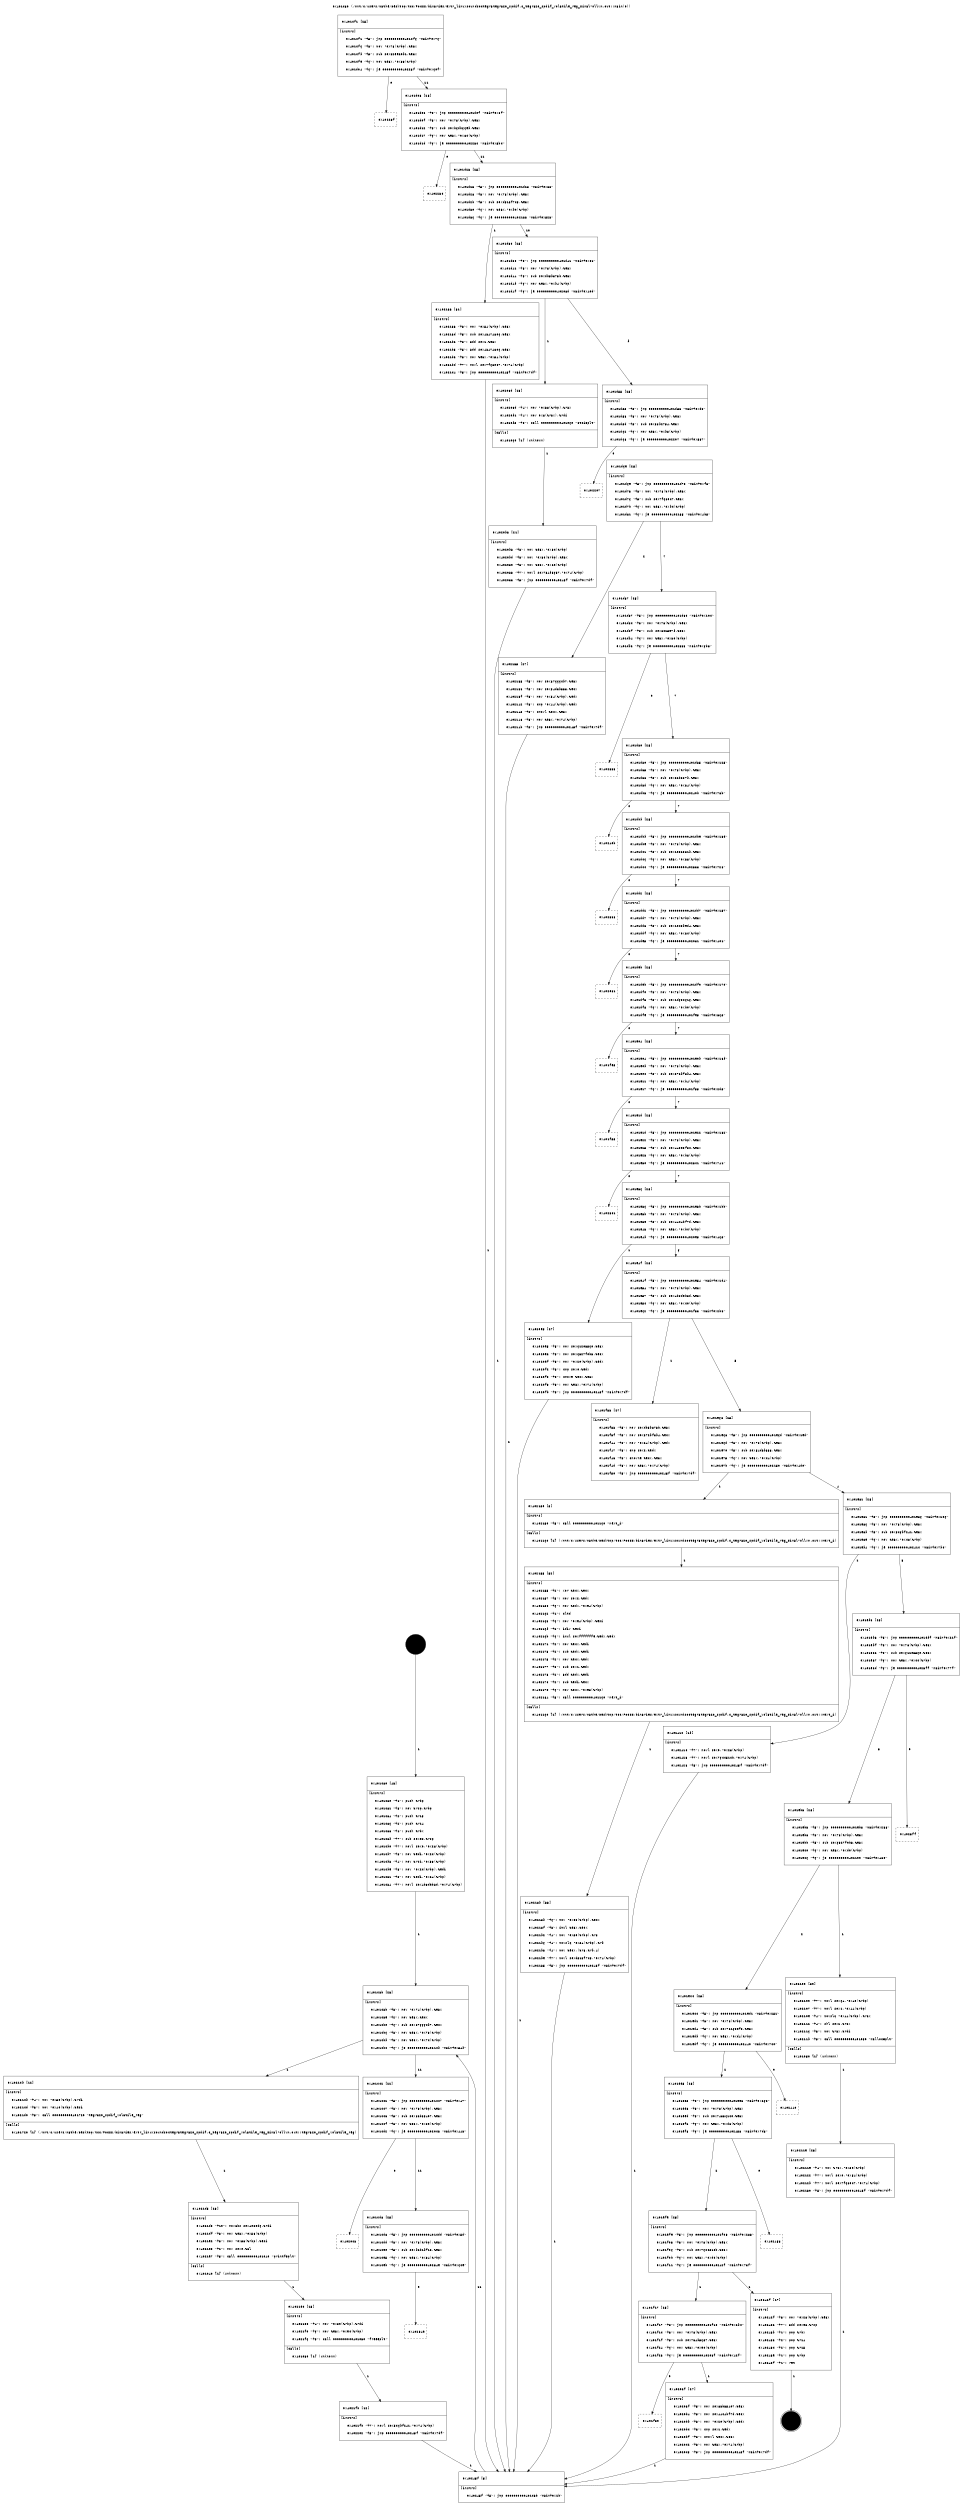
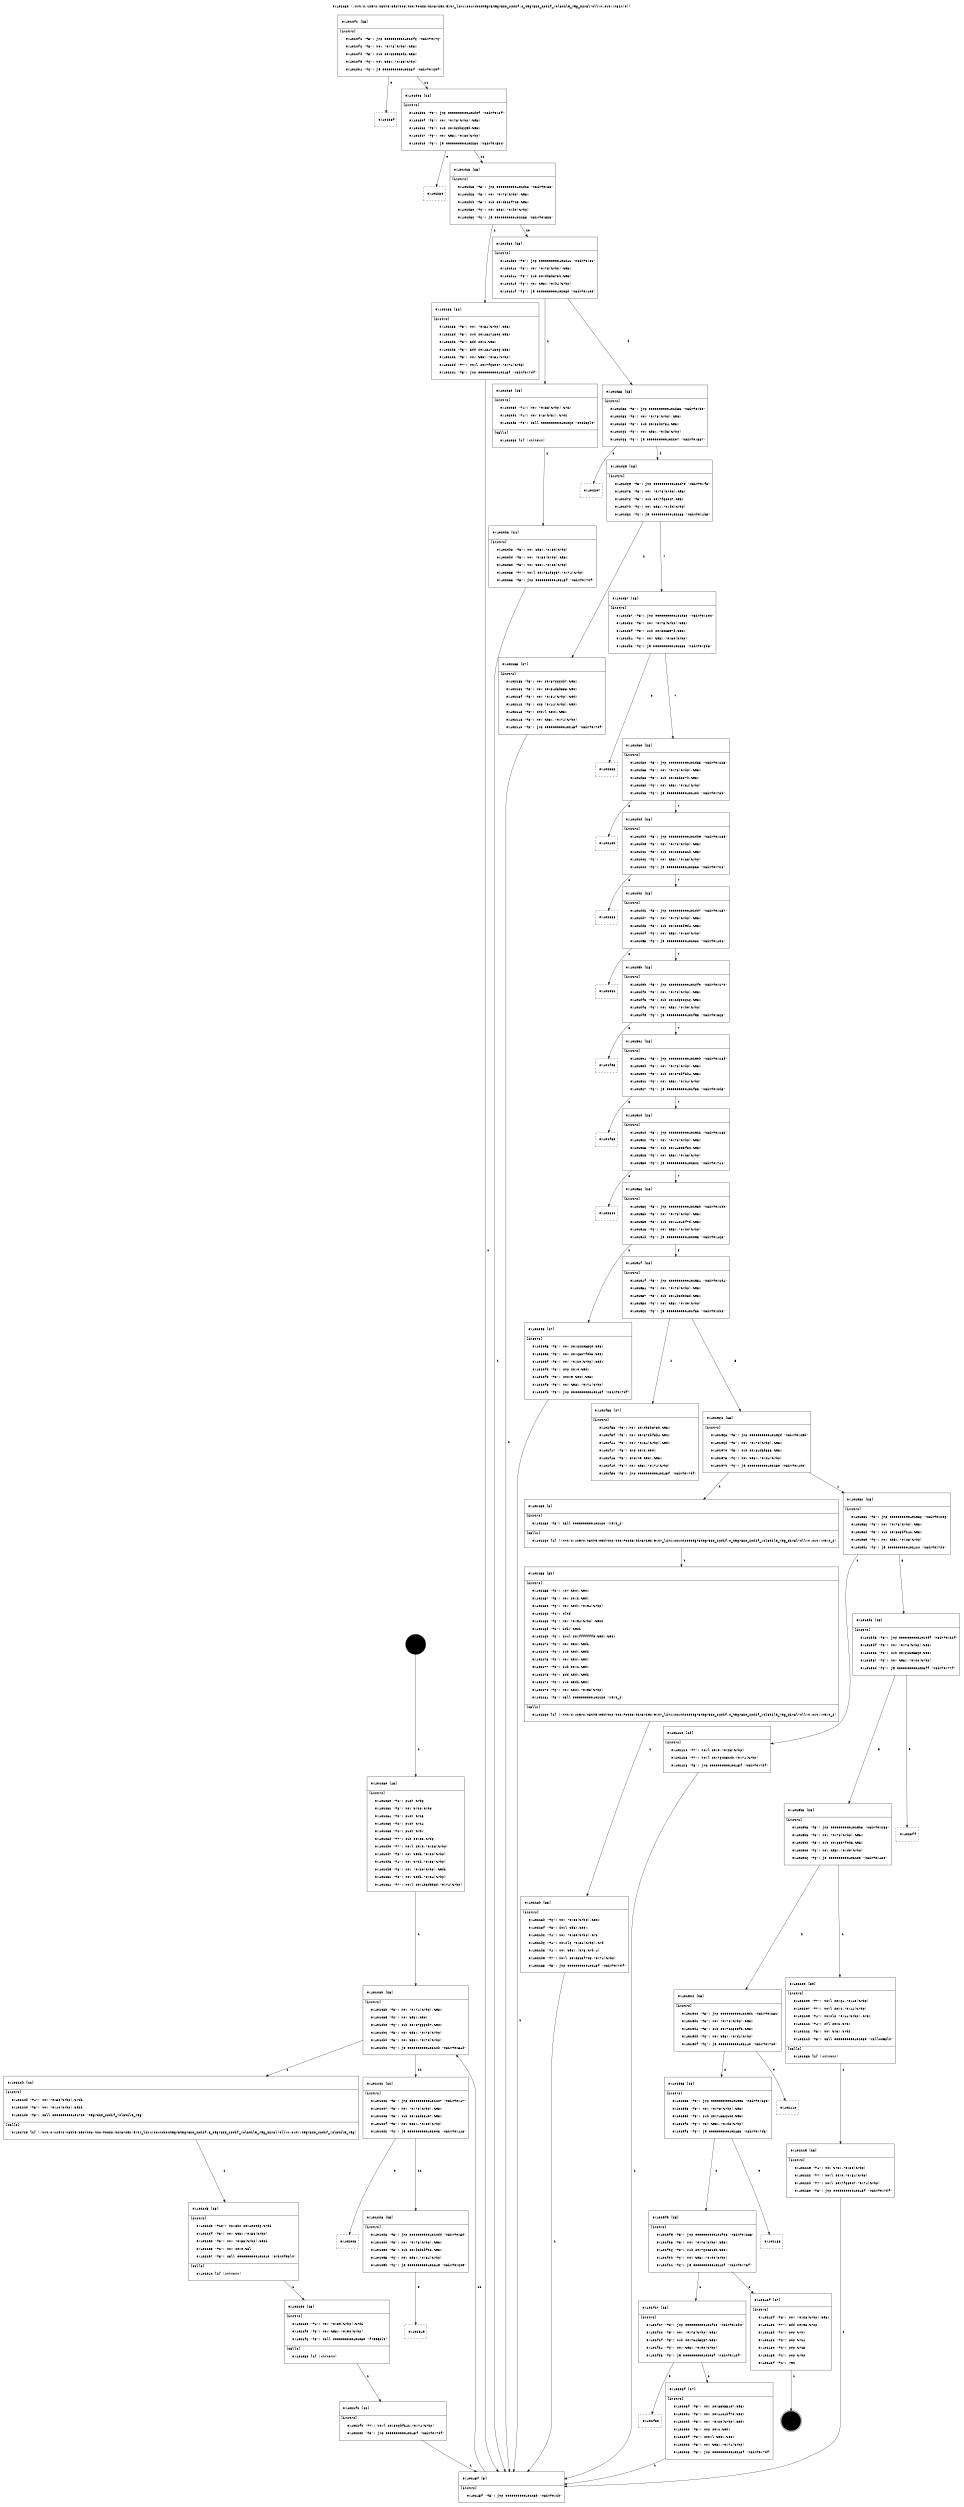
edge "0x401d55 [25]" -> "0x401d6e [25]": added, label "9"
